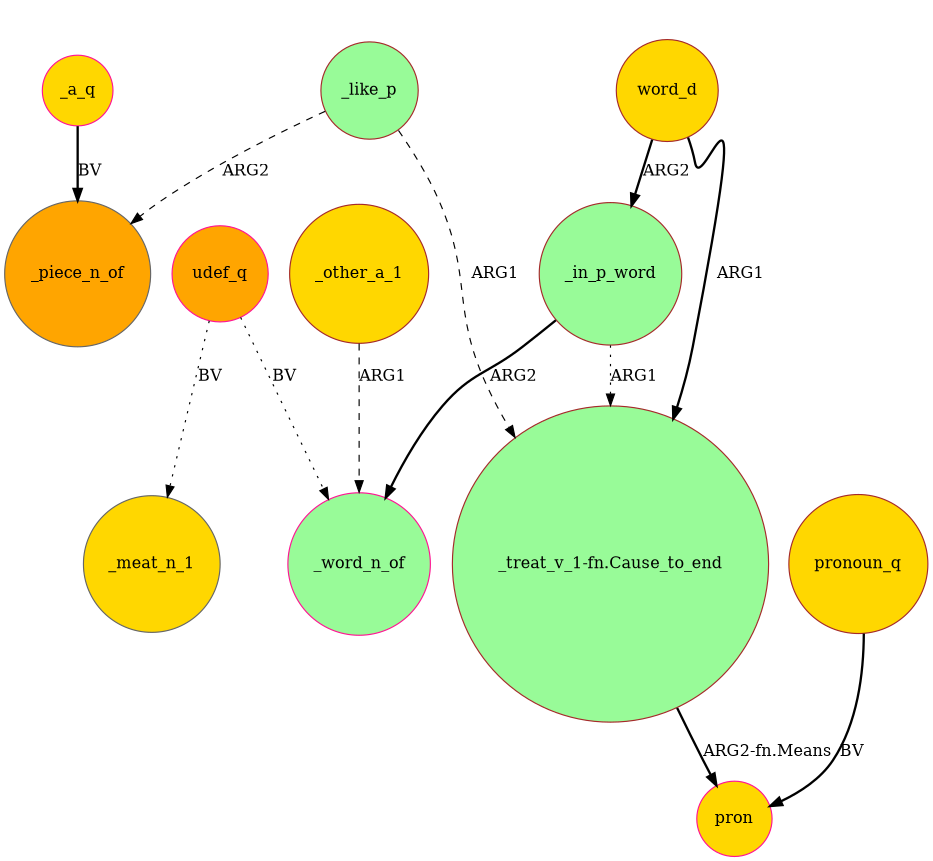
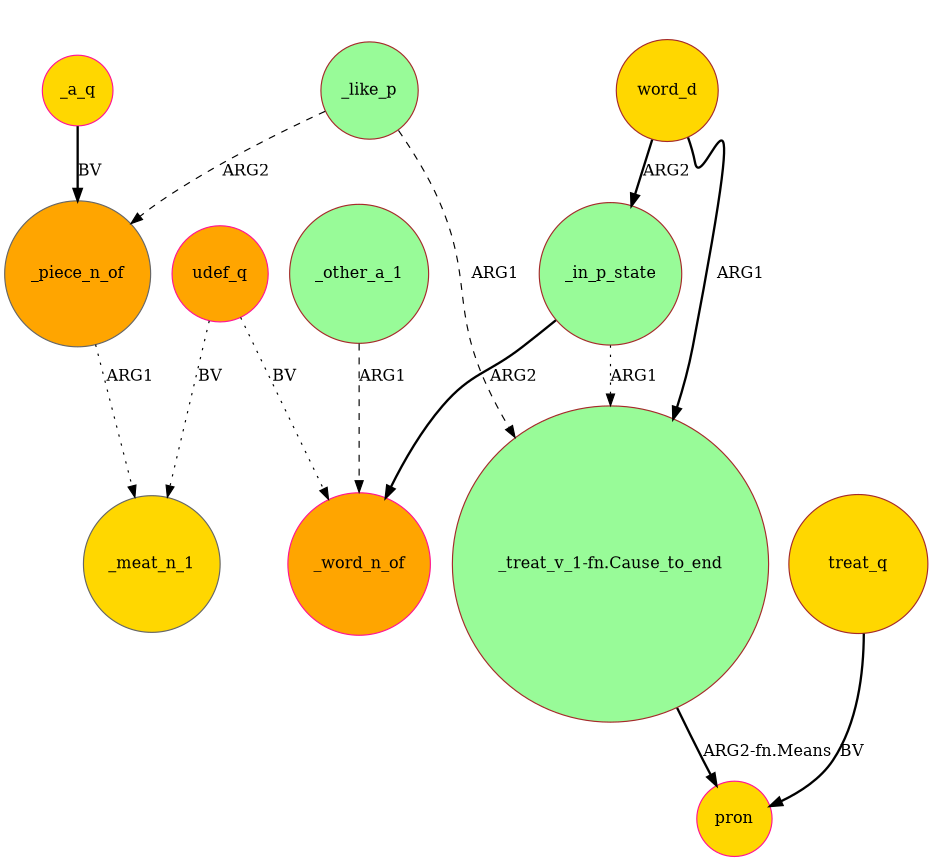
node "_other_a_1": fillcolor gold -> palegreen
node "_in_p_word": label "_in_p_word" -> "_in_p_state"
edge "_piece_n_of" -> "_meat_n_1": added, label "ARG1"
node "_word_n_of": fillcolor palegreen -> orange
node "pronoun_q": label "pronoun_q" -> "treat_q"
